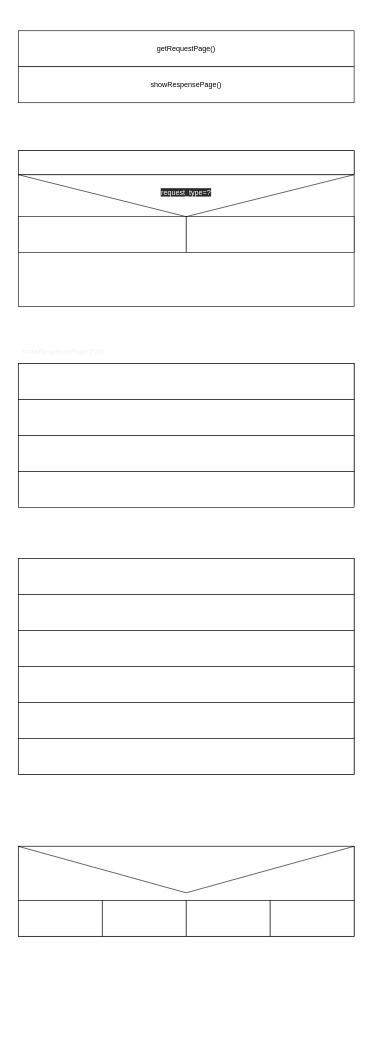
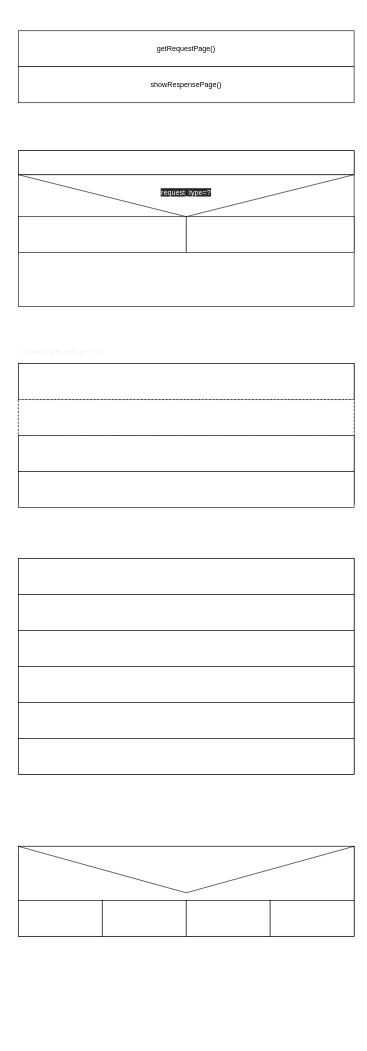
node "showHeadSection()": style solid -> dashed
